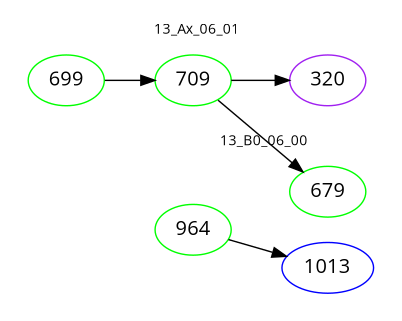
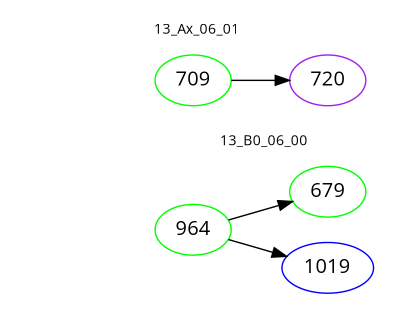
node "699": removed
node "320": label "320" -> "720"
edge "709" -> "679": now "964" -> "679"
node "1013": label "1013" -> "1019"
